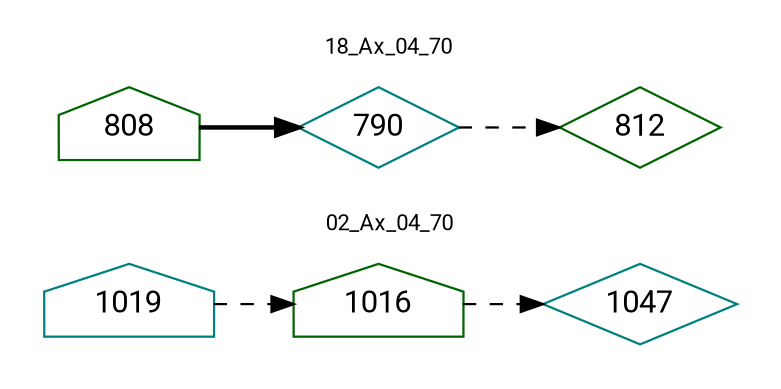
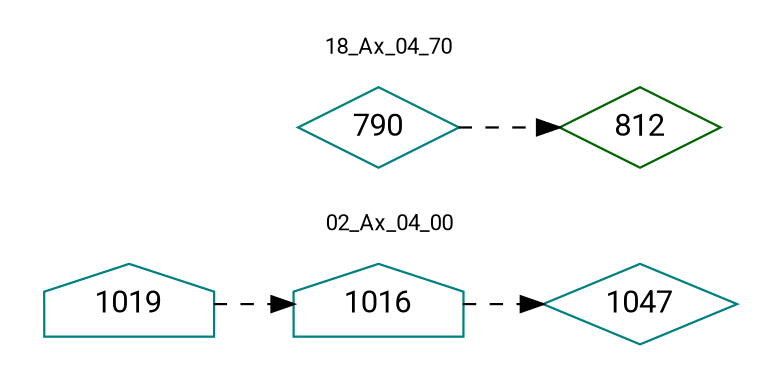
node "808": removed
cluster "02_Ax_04_70": label "02_Ax_04_70" -> "02_Ax_04_00"
node "1016": color darkgreen -> teal
